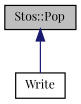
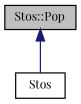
node "Write": label "Write" -> "Stos"
